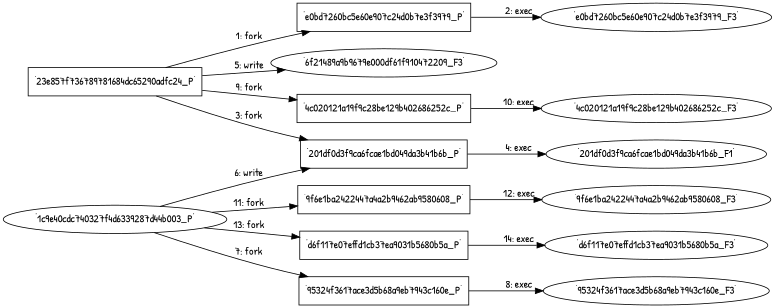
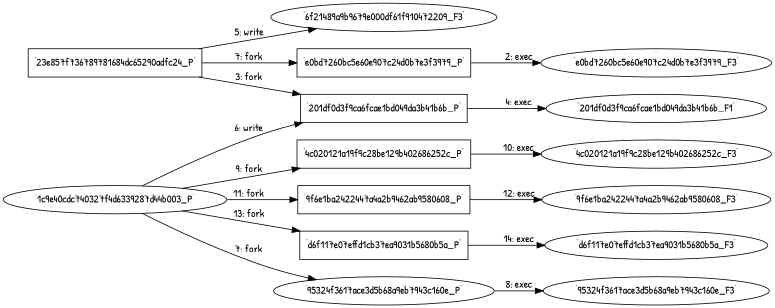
edge "'23e857f736789781684dc65290adfc24_P'" -> "'e0bd7260bc5e60e907c24d0b7e3f3979_P'": label "1: fork" -> "7: fork"
edge "'23e857f736789781684dc65290adfc24_P'" -> "'4c020121a19f9c28be129b402686252c_P'": now "'1c9e40cdc740327f4d6339287d44b003_P'" -> "'4c020121a19f9c28be129b402686252c_P'"
node "'95324f3617ace3d5b68a9eb7943c160e_P'": shape box -> ellipse
